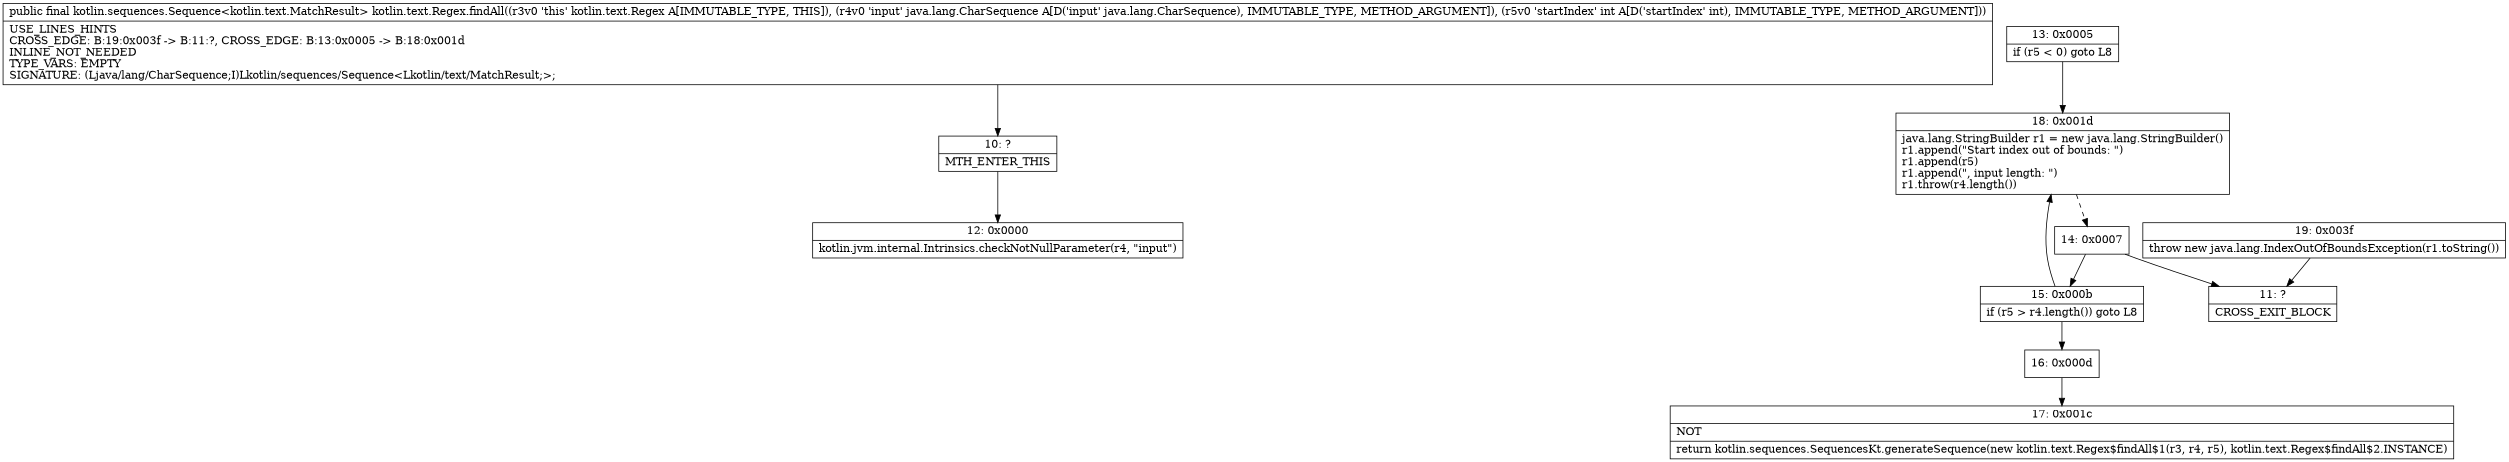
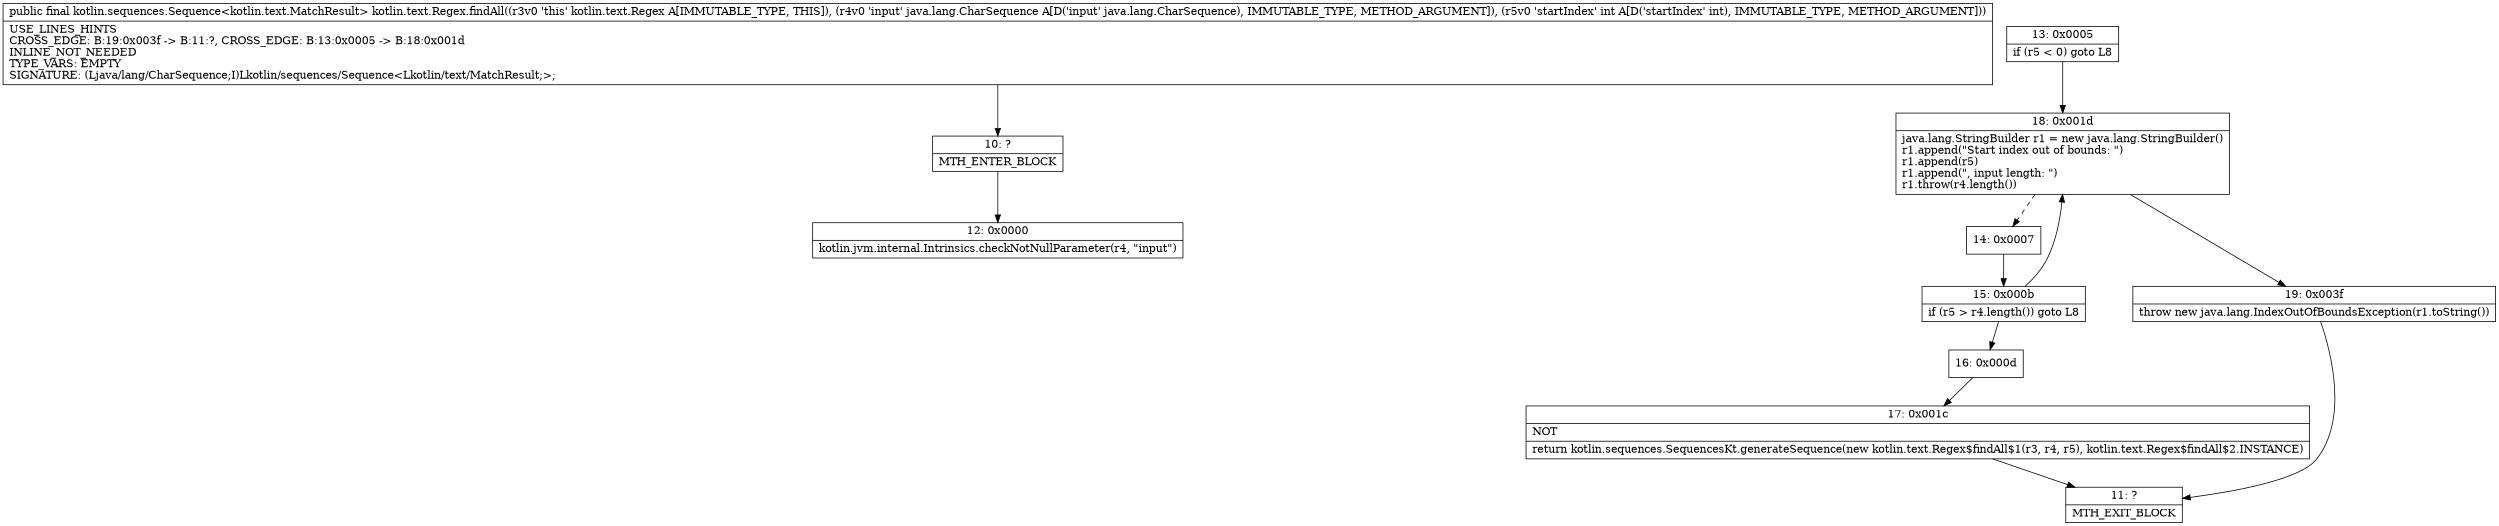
node "10: ?": text "MTH_ENTER_THIS" -> "MTH_ENTER_BLOCK"
edge "18: 0x001d" -> "19: 0x003f": added
edge "14: 0x0007" -> "11: ?": now "17: 0x001c" -> "11: ?"
node "11: ?": text "CROSS_EXIT_BLOCK" -> "MTH_EXIT_BLOCK"
